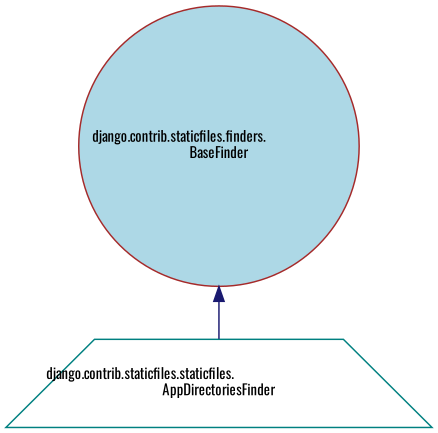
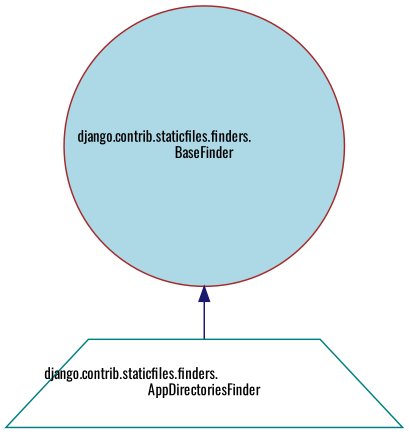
node "django.contrib.staticfiles.staticfiles. AppDirectoriesFinder": label "django.contrib.staticfiles.staticfiles. AppDirectoriesFinder" -> "django.contrib.staticfiles.finders. AppDirectoriesFinder"
